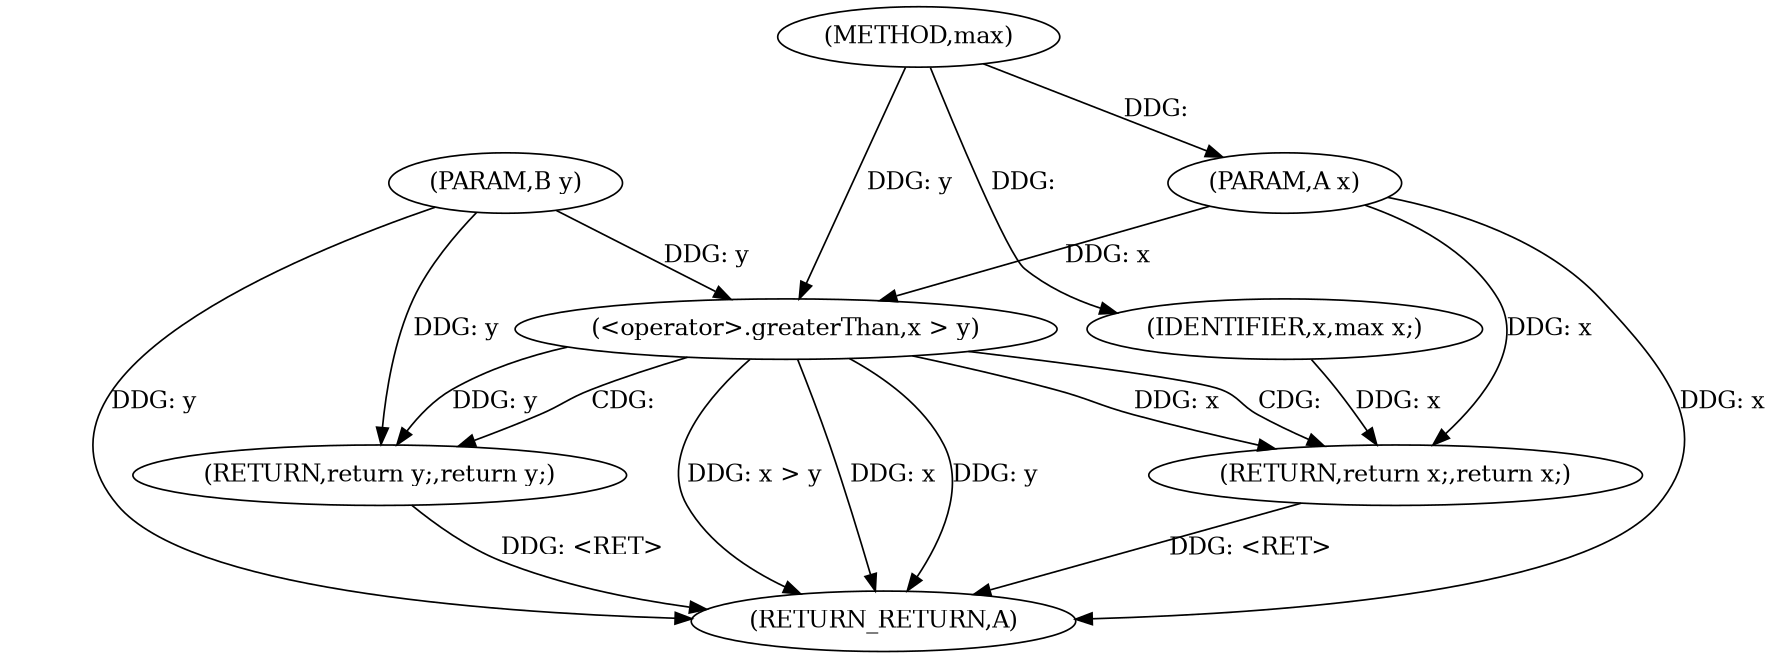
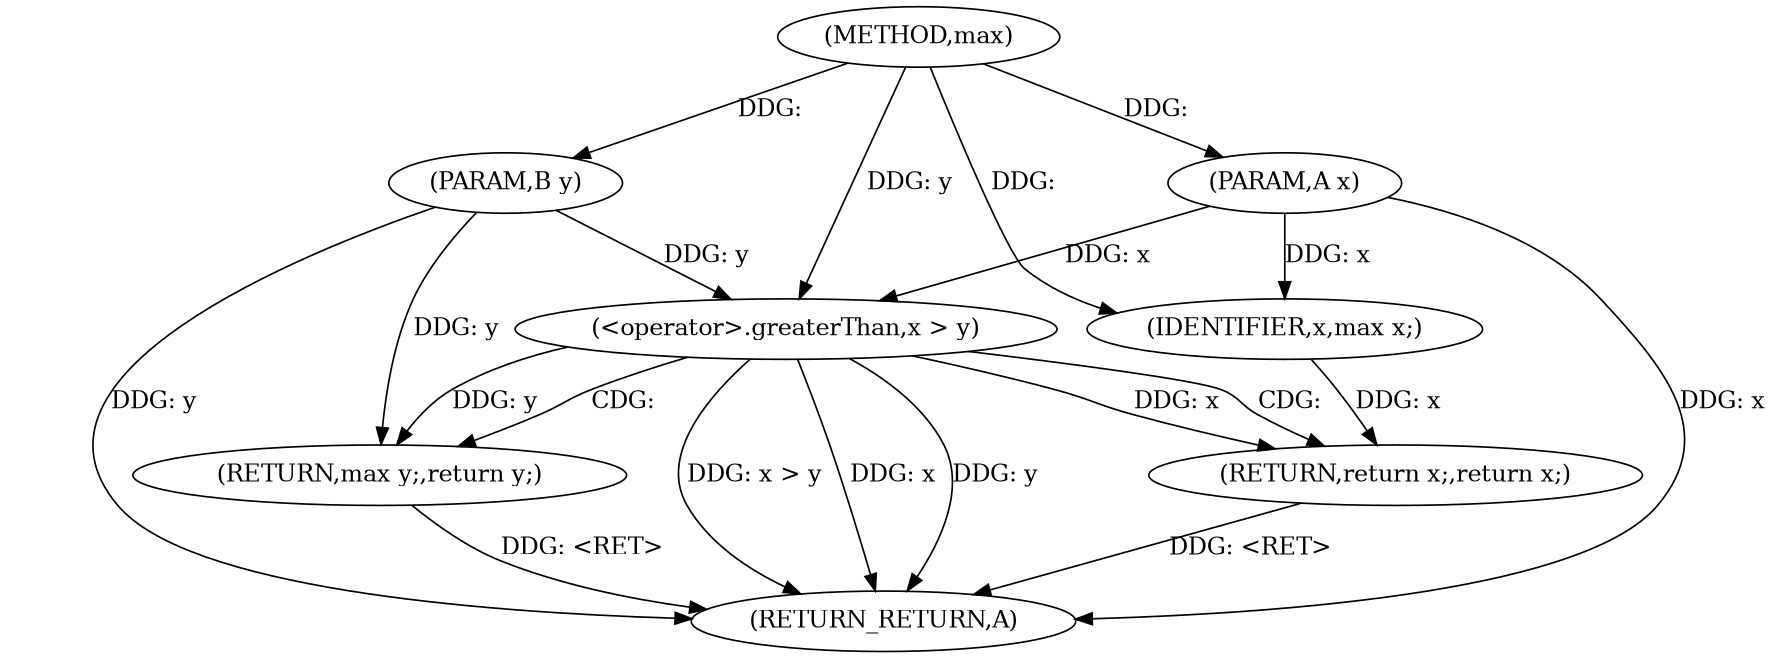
edge "(METHOD,max)" -> "(PARAM,B y)": added, label "DDG:"
edge "(PARAM,A x)" -> "(RETURN,return x;,return x;)": now "(PARAM,A x)" -> "(IDENTIFIER,x,max x;)"
node "(RETURN,return y;,return y;)": label "(RETURN,return y;,return y;)" -> "(RETURN,max y;,return y;)"
